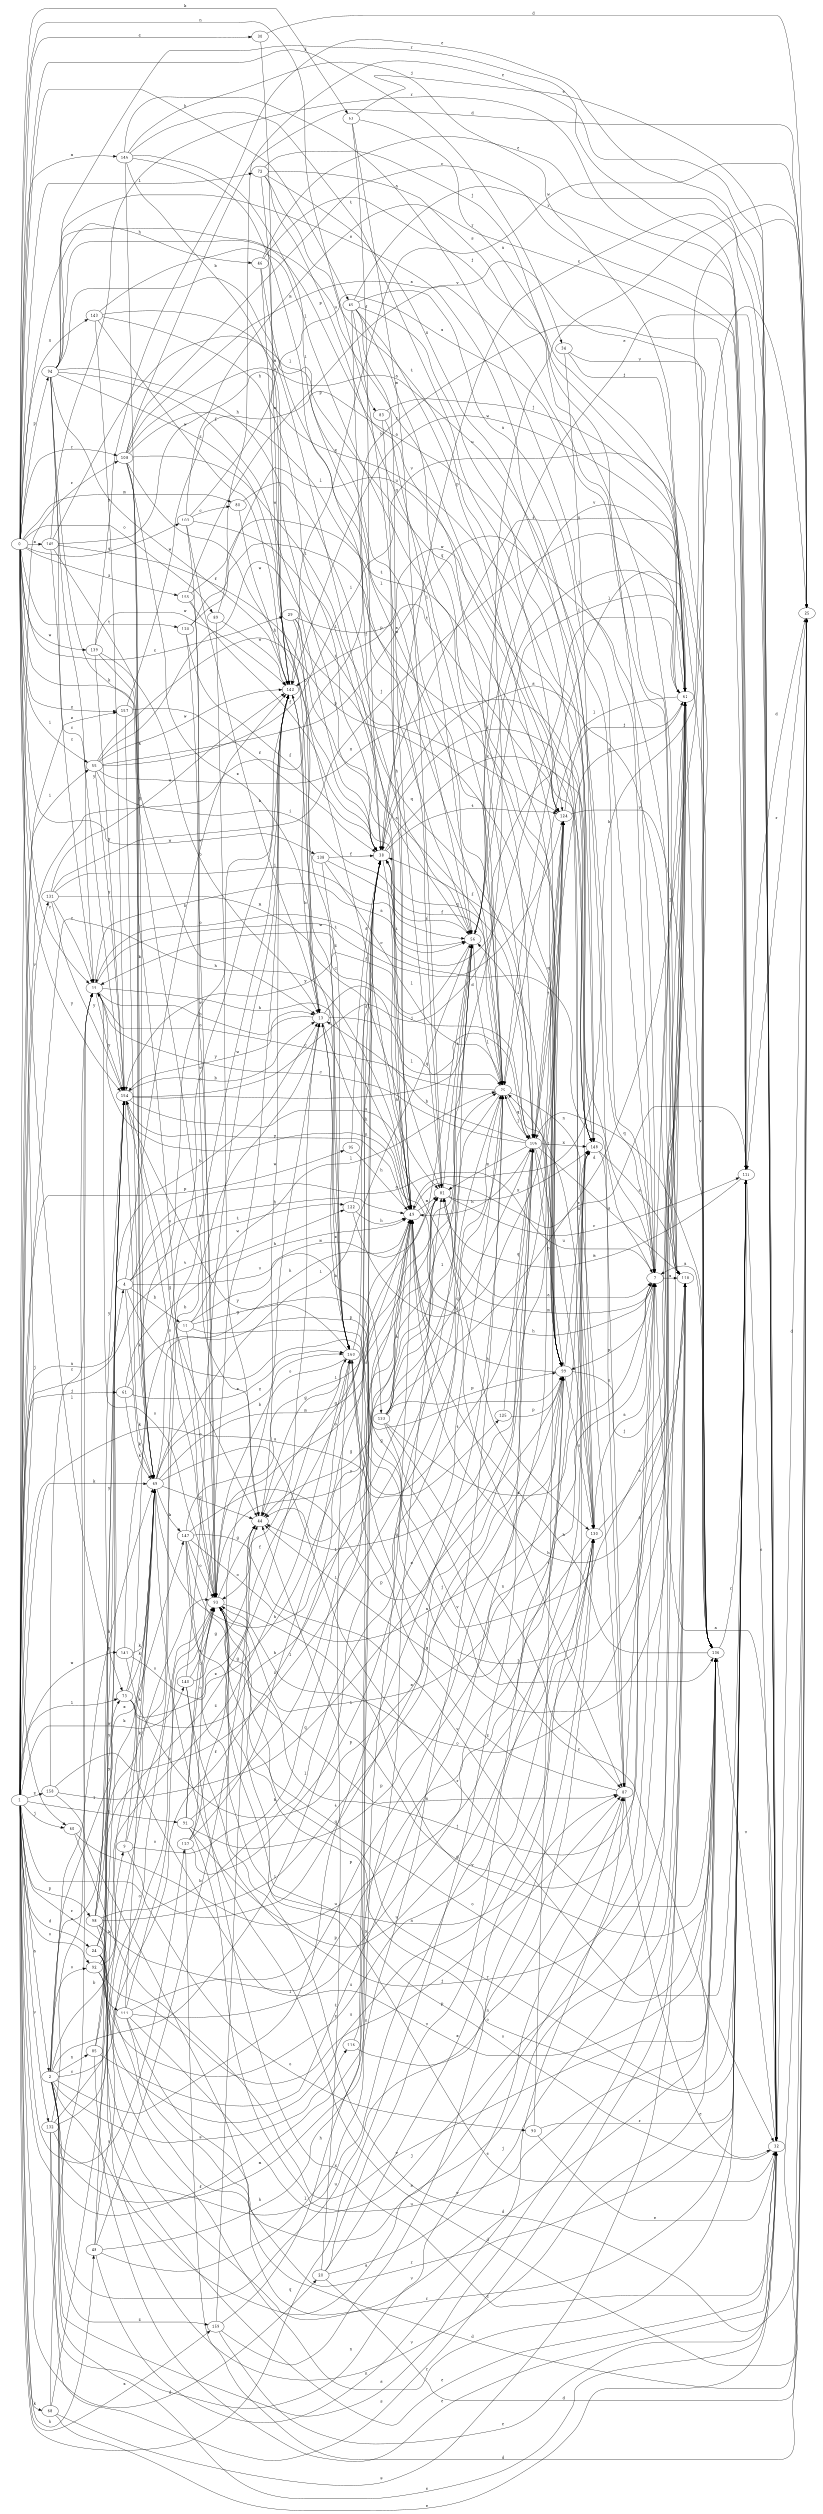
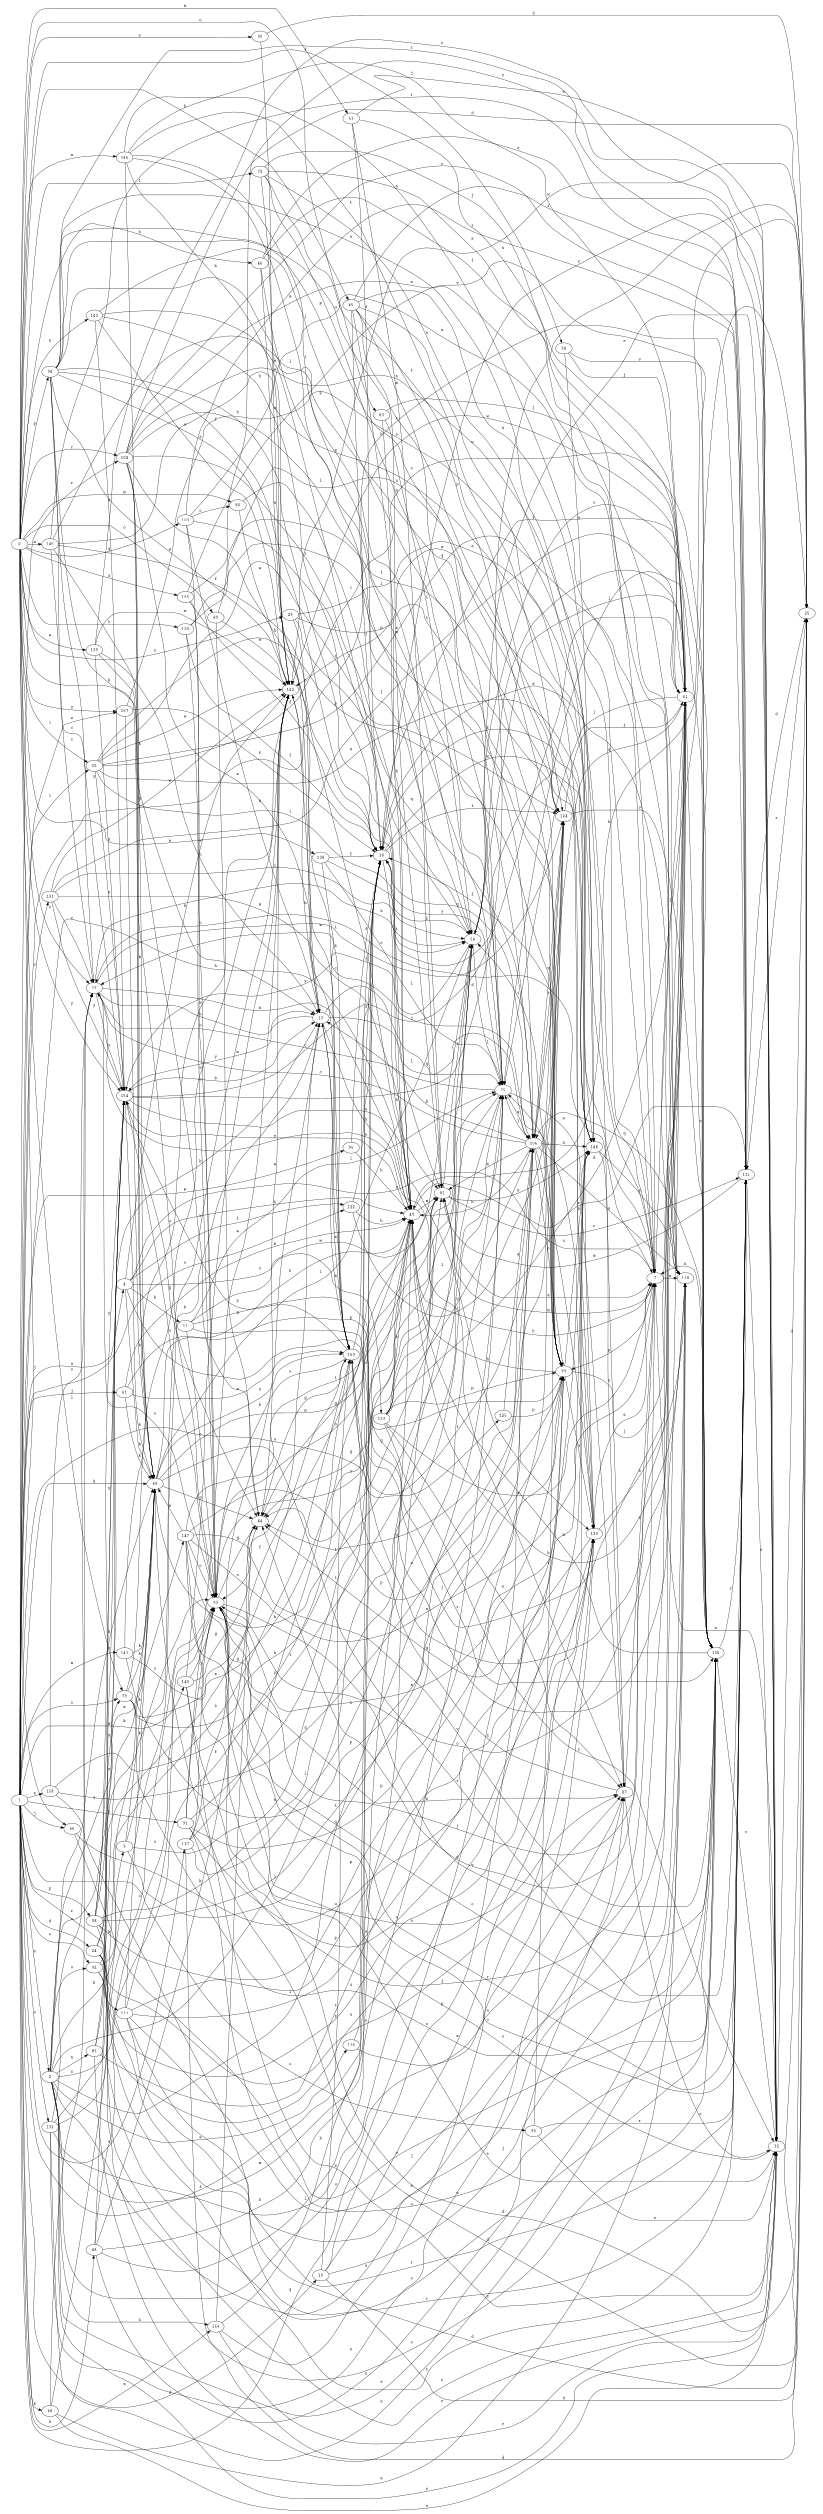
edge "29" -> "75": now "29" -> "7"
edge "69" -> "147": reversed
